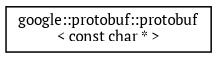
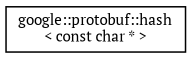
node "google::protobuf::protobuf < const char * >": label "google::protobuf::protobuf < const char * >" -> "google::protobuf::hash < const char * >"
